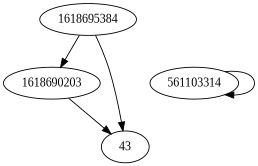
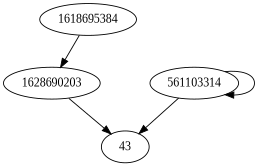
edge "1618695384" -> "43": now "561103314" -> "43"
node "1618690203": label "1618690203" -> "1628690203"
